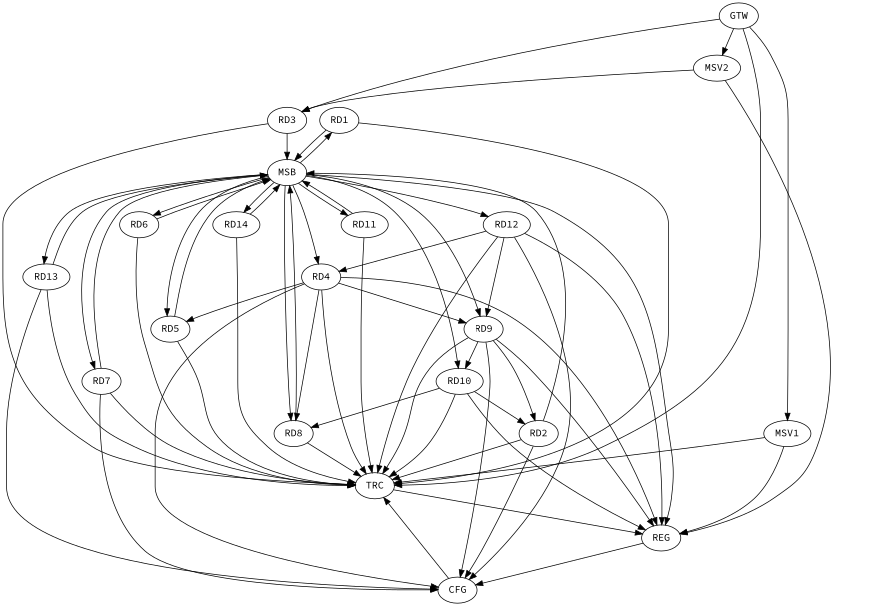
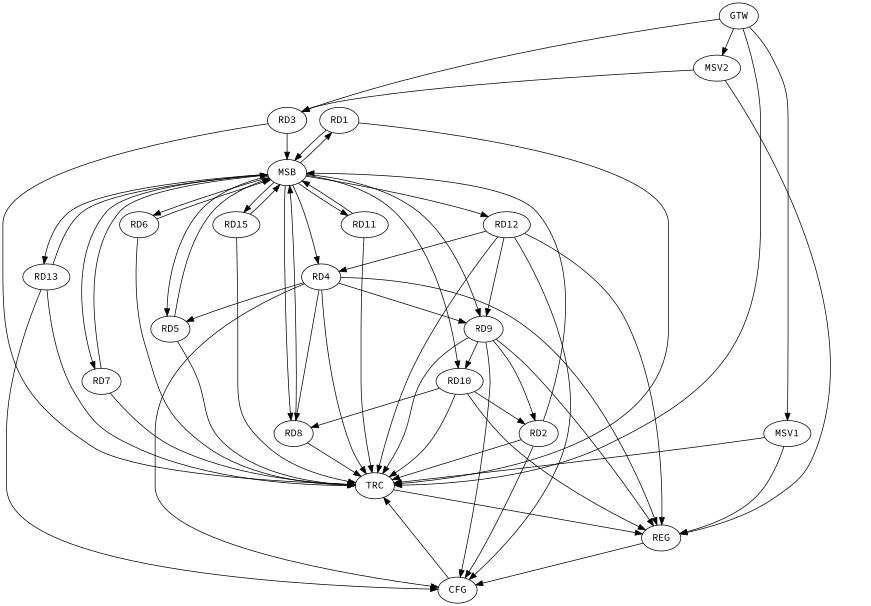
node "RD14": label "RD14" -> "RD15"
edge "MSB" -> "REG": removed
edge "RD7" -> "CFG": removed
